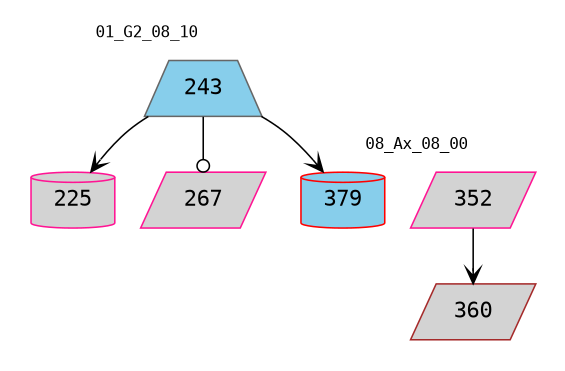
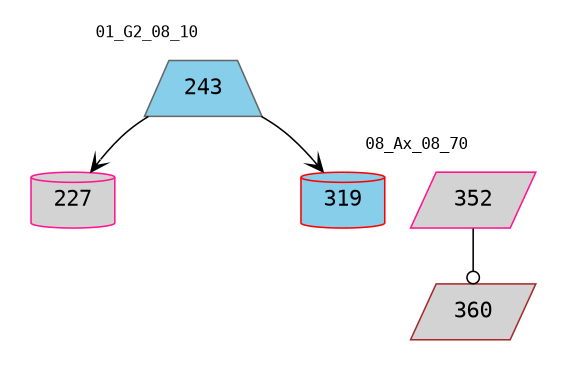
cluster "08_Ax_08_00": label "08_Ax_08_00" -> "08_Ax_08_70"
node "225": label "225" -> "227"
node "267": removed
node "379": label "379" -> "319"
edge "352" -> "360": arrowhead vee -> odot
